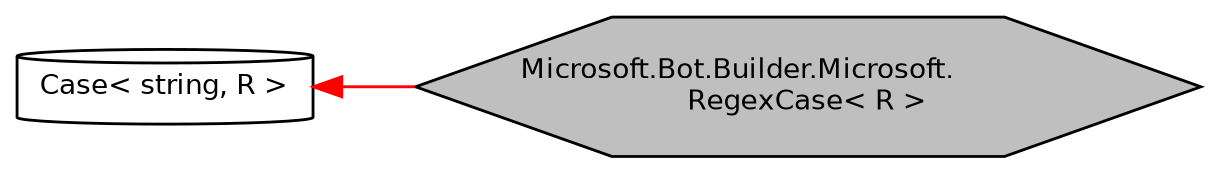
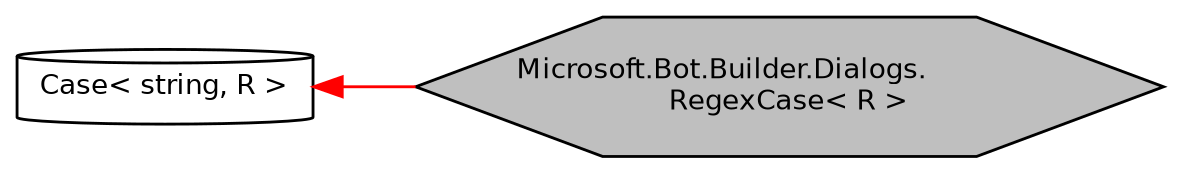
node "Microsoft.Bot.Builder.Microsoft. RegexCase< R >": label "Microsoft.Bot.Builder.Microsoft. RegexCase< R >" -> "Microsoft.Bot.Builder.Dialogs. RegexCase< R >"
